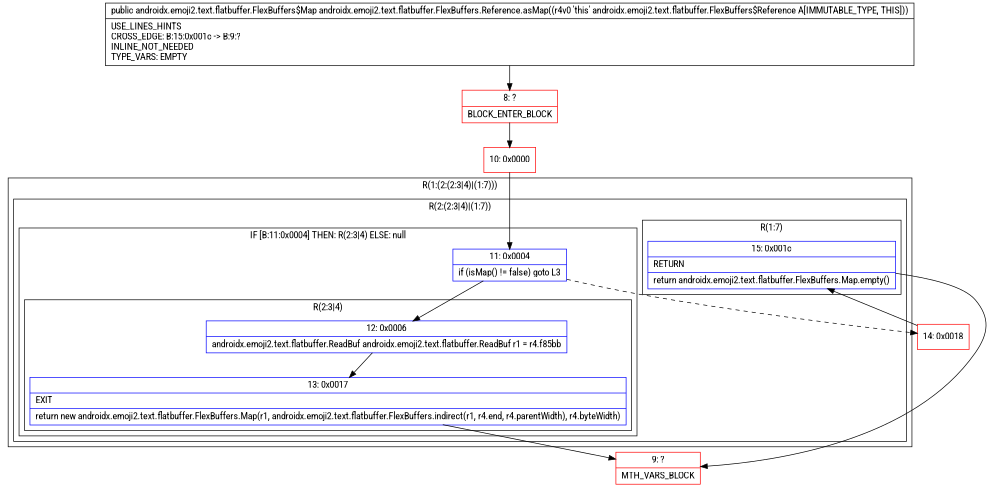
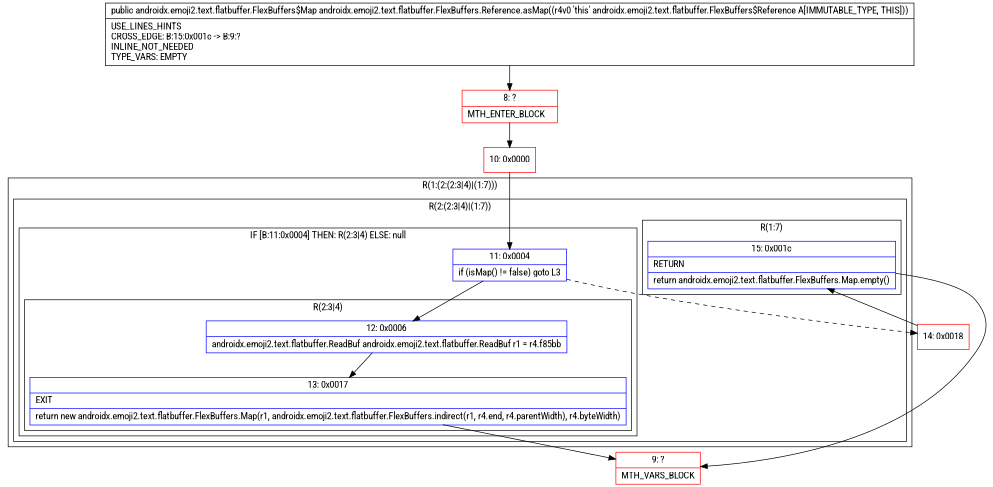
node "8: ?": text "BLOCK_ENTER_BLOCK" -> "MTH_ENTER_BLOCK"
